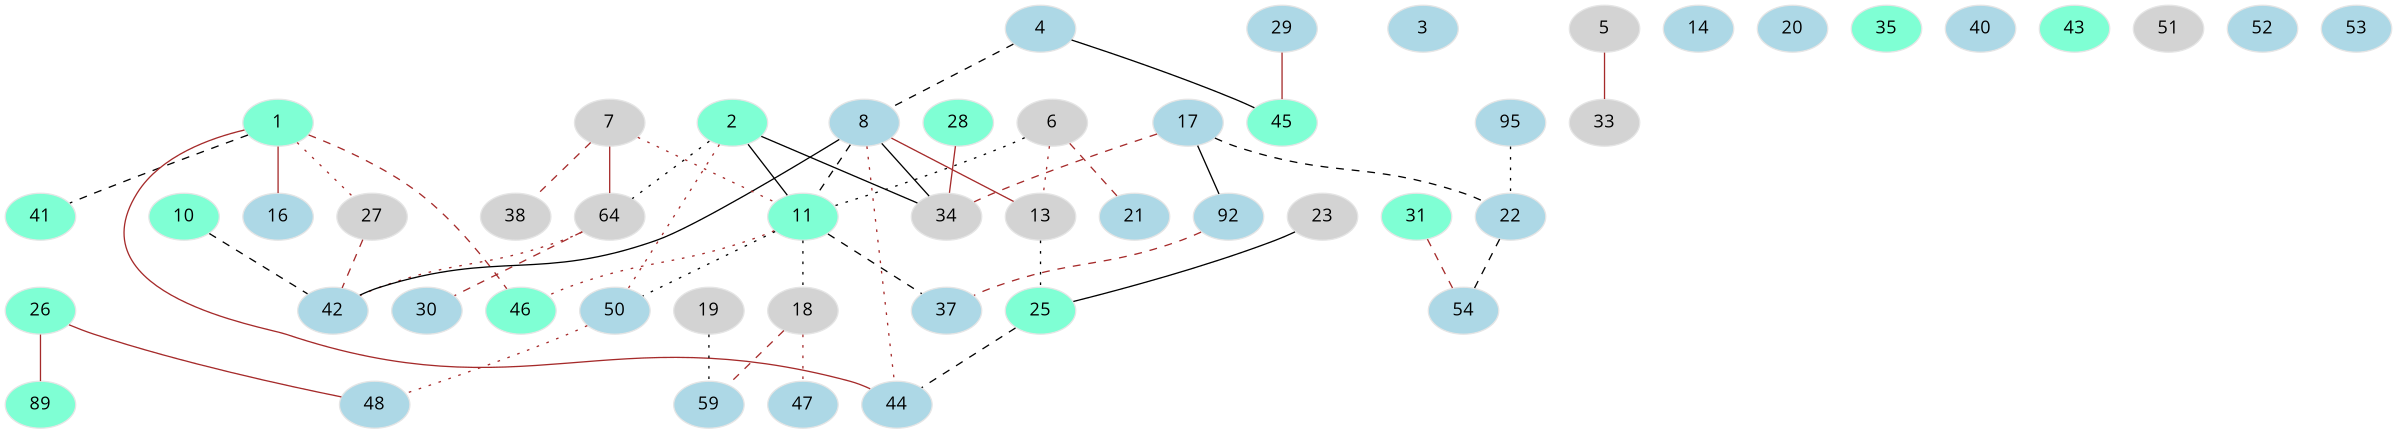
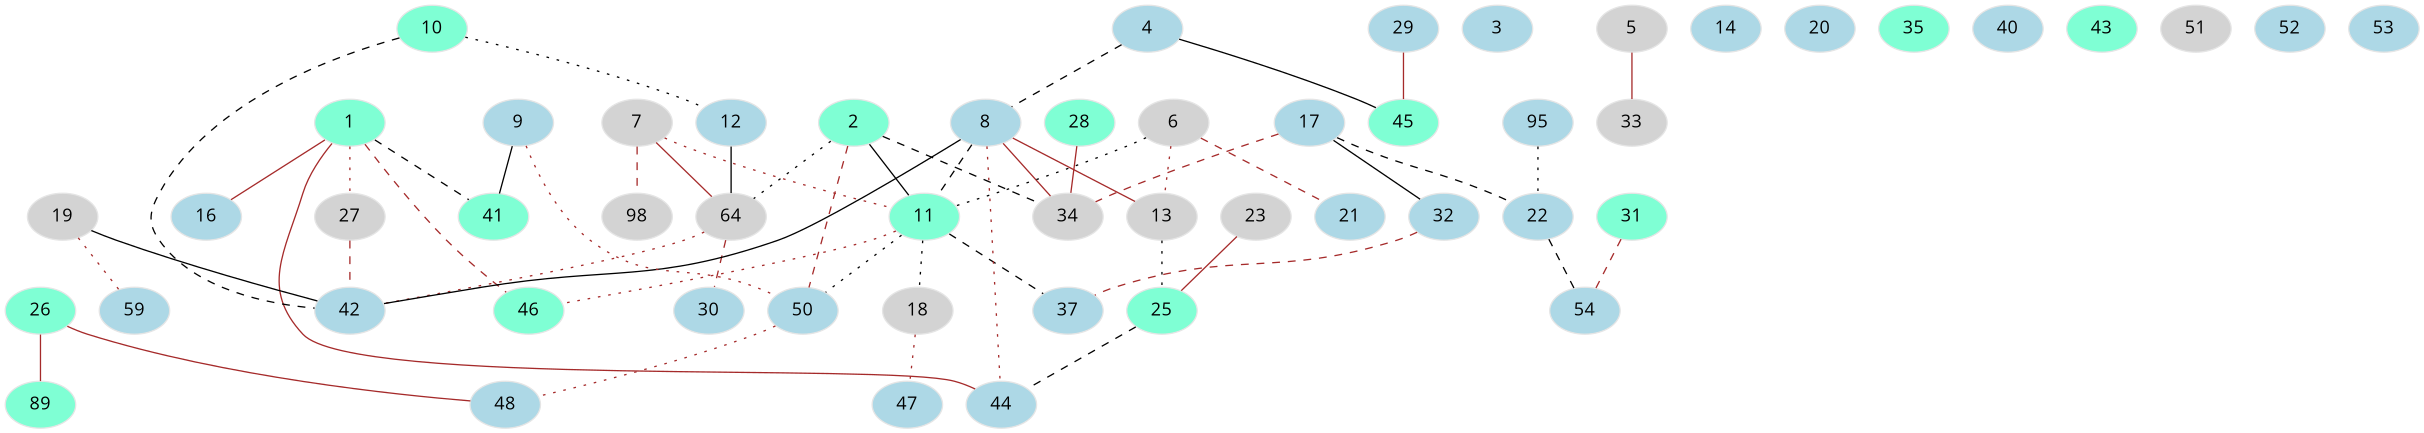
node "9": added
node "12": added
edge "8" -- "34": color black -> brown
edge "2" -- "34": style solid -> dashed
node "38": label "38" -> "98"
edge "2" -- "50": style dotted -> dashed
node "92": label "92" -> "32"
edge "19" -- "42": added
edge "23" -- "25": color black -> brown
edge "19" -- "59": color black -> brown
edge "18" -- "59": removed
